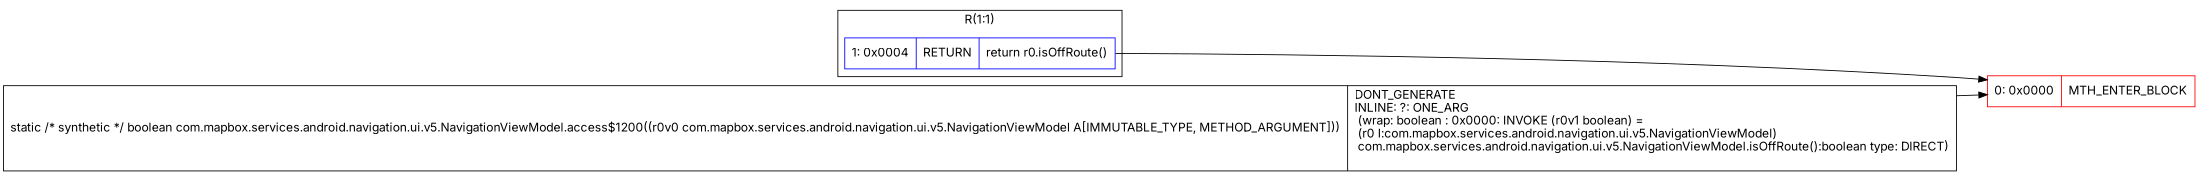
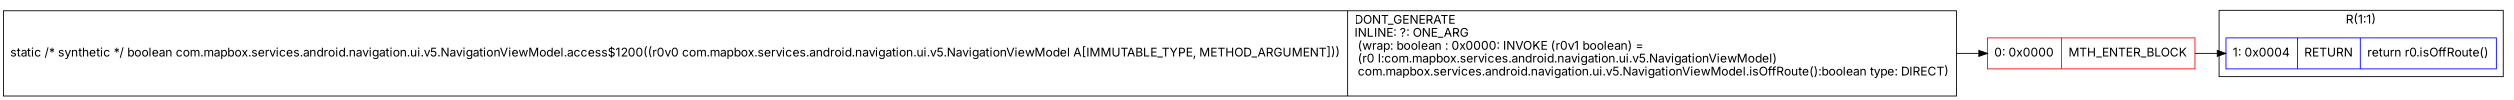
edge "1: 0x0004" -> "0: 0x0000": reversed
